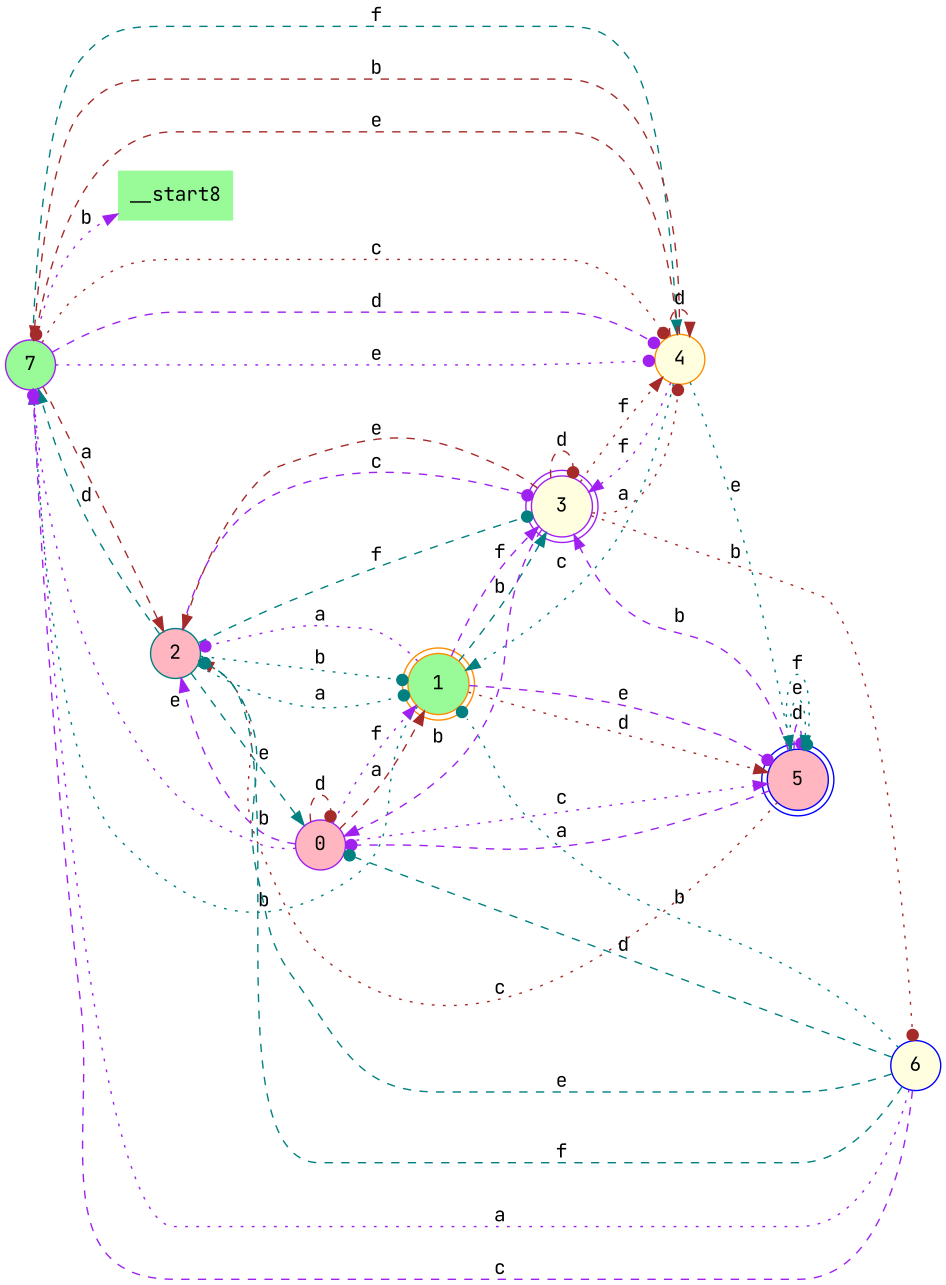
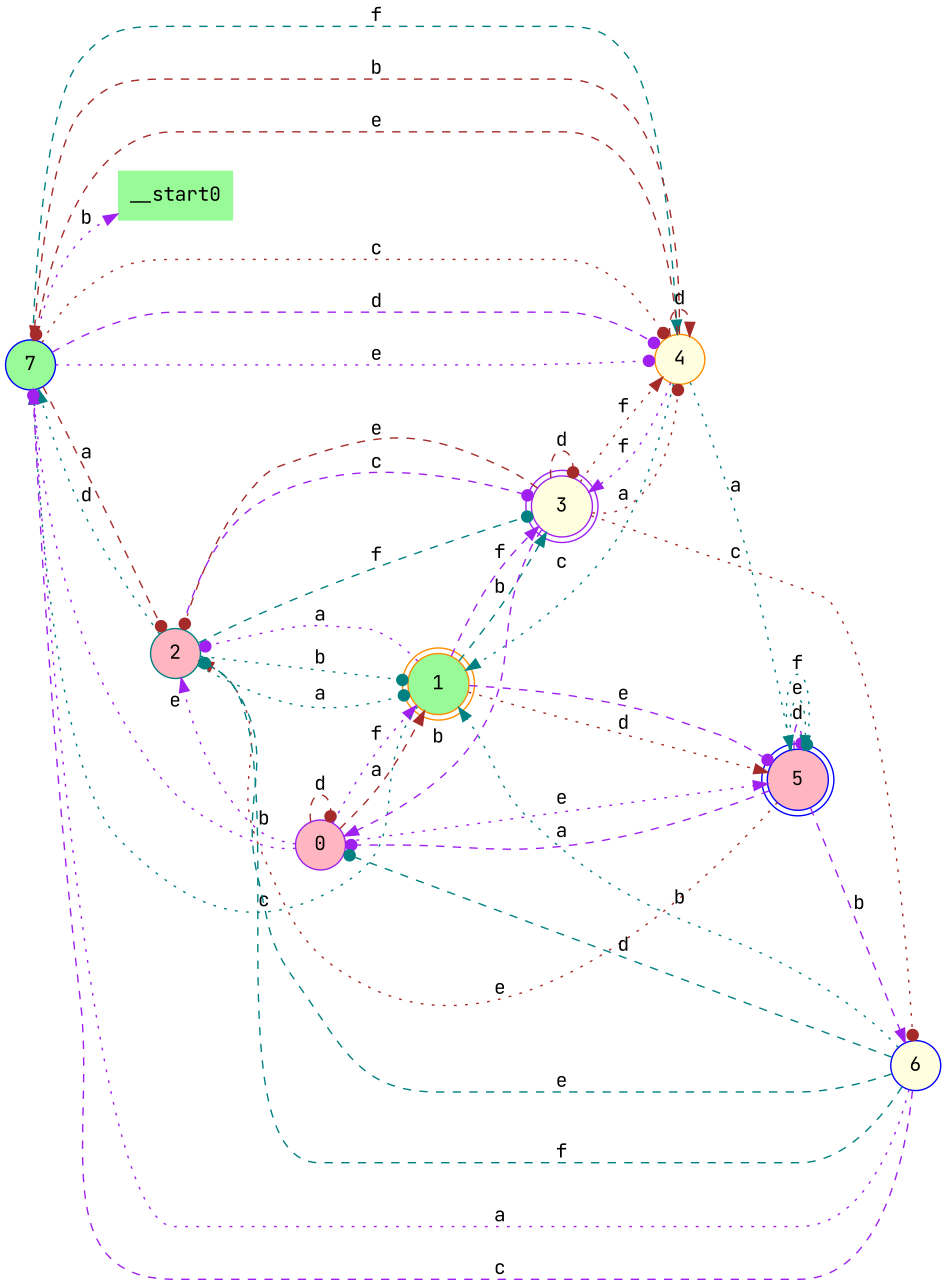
node "__start8": label "__start8" -> "__start0"
node "7": color purple -> blue
edge "3" -> "2": arrowhead normal -> dot
edge "4" -> "5": label "e" -> "a"
edge "7" -> "2": arrowhead normal -> dot
edge "2" -> "7": style dashed -> dotted
edge "3" -> "6": label "b" -> "c"
edge "5" -> "3": now "5" -> "6"
edge "2" -> "0": removed, label "e"
edge "0" -> "2": style dashed -> dotted
edge "0" -> "5": label "c" -> "e"
edge "1" -> "7": label "b" -> "c"
edge "6" -> "1": arrowhead dot -> normal
edge "5" -> "2": label "c" -> "e"
